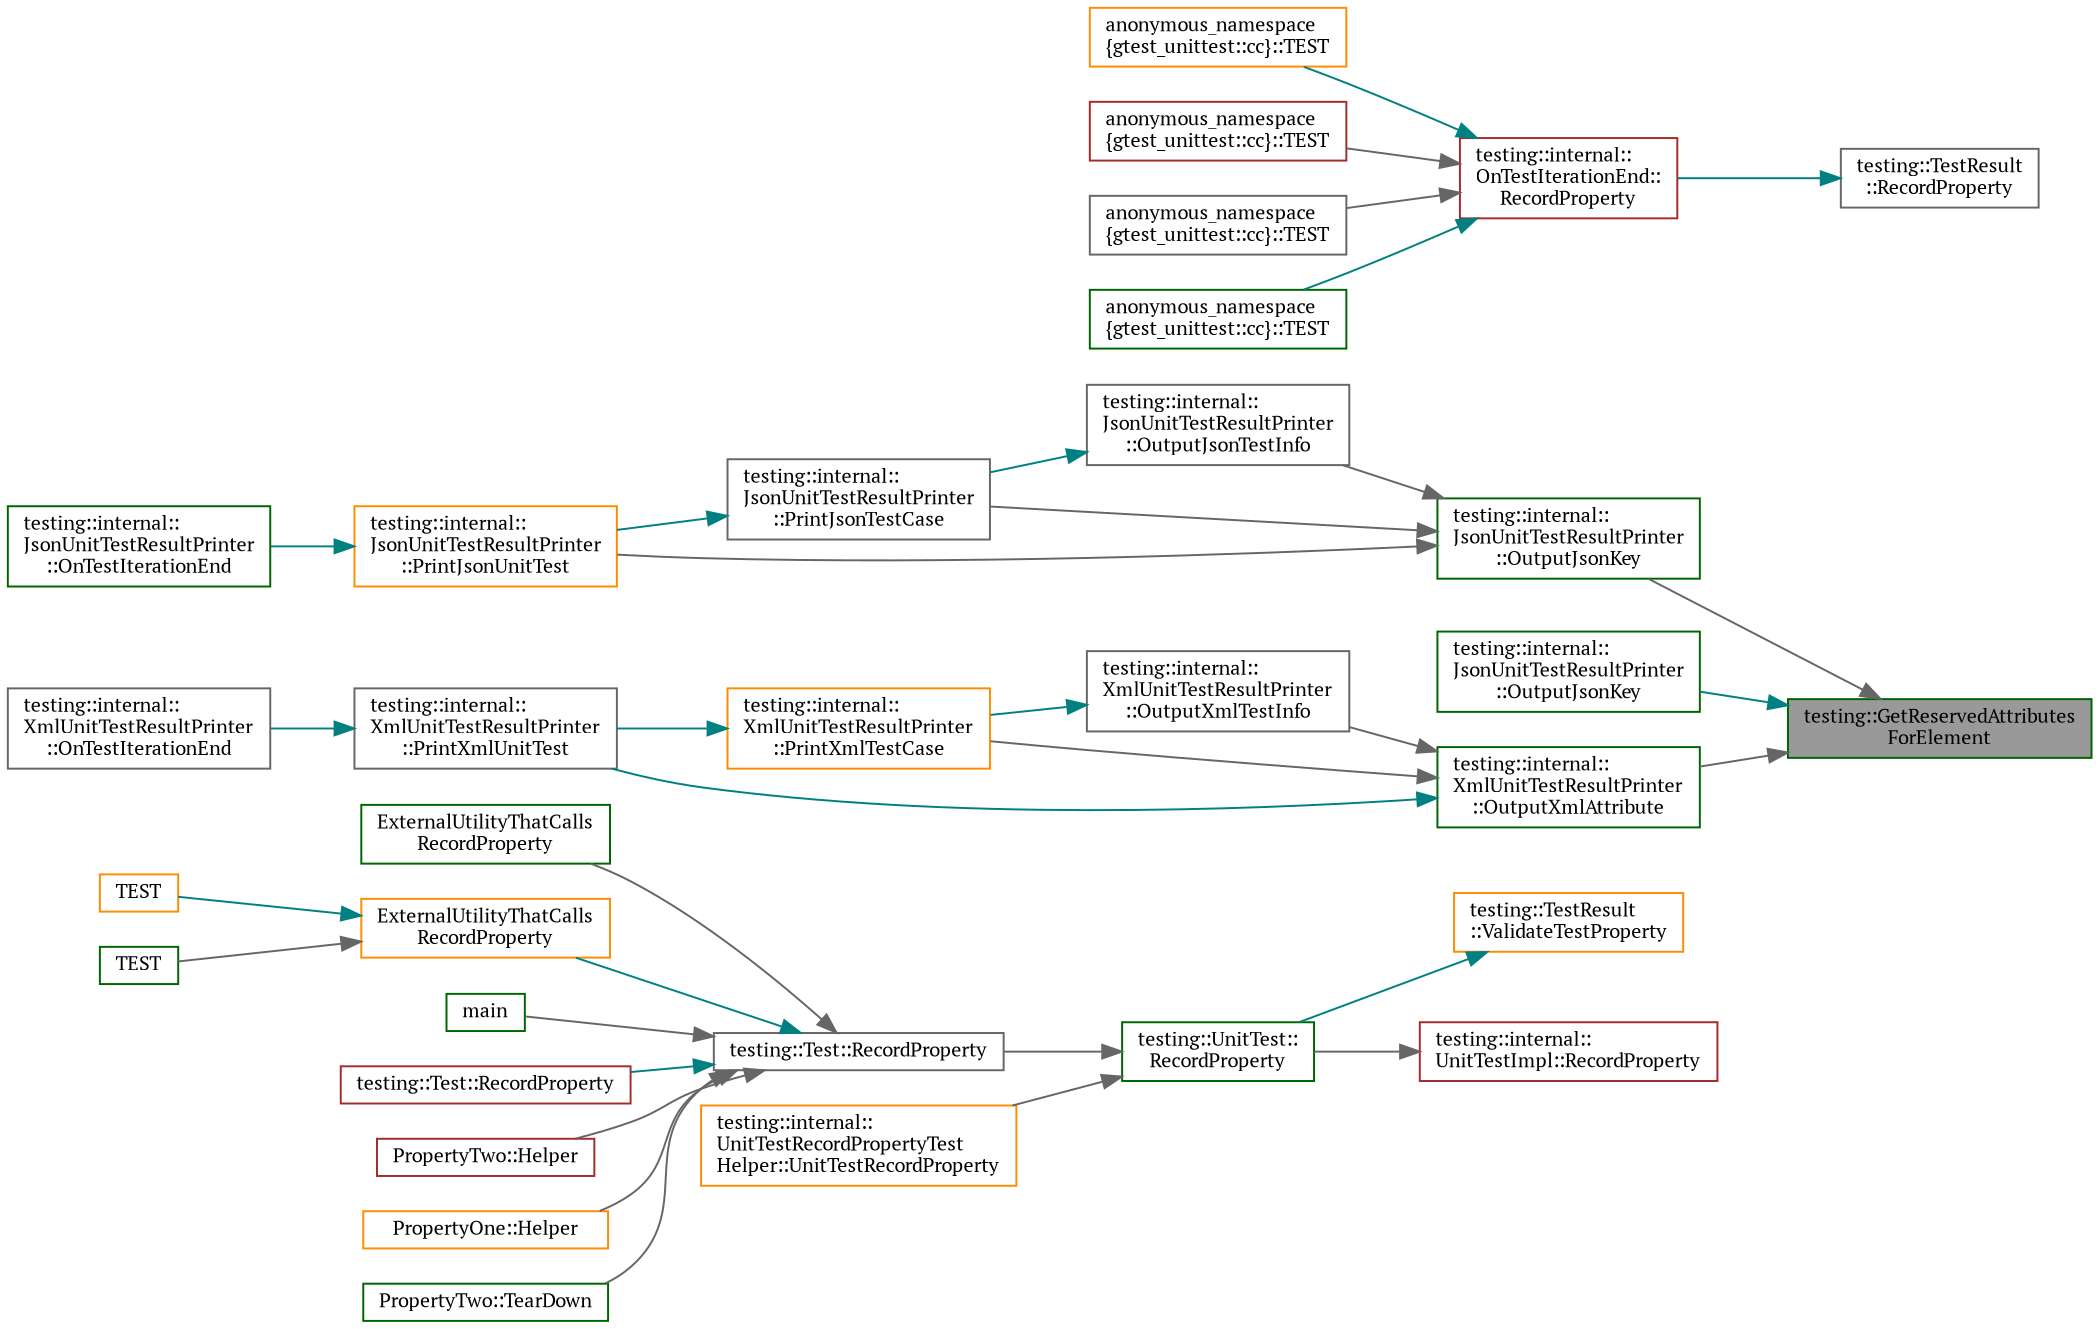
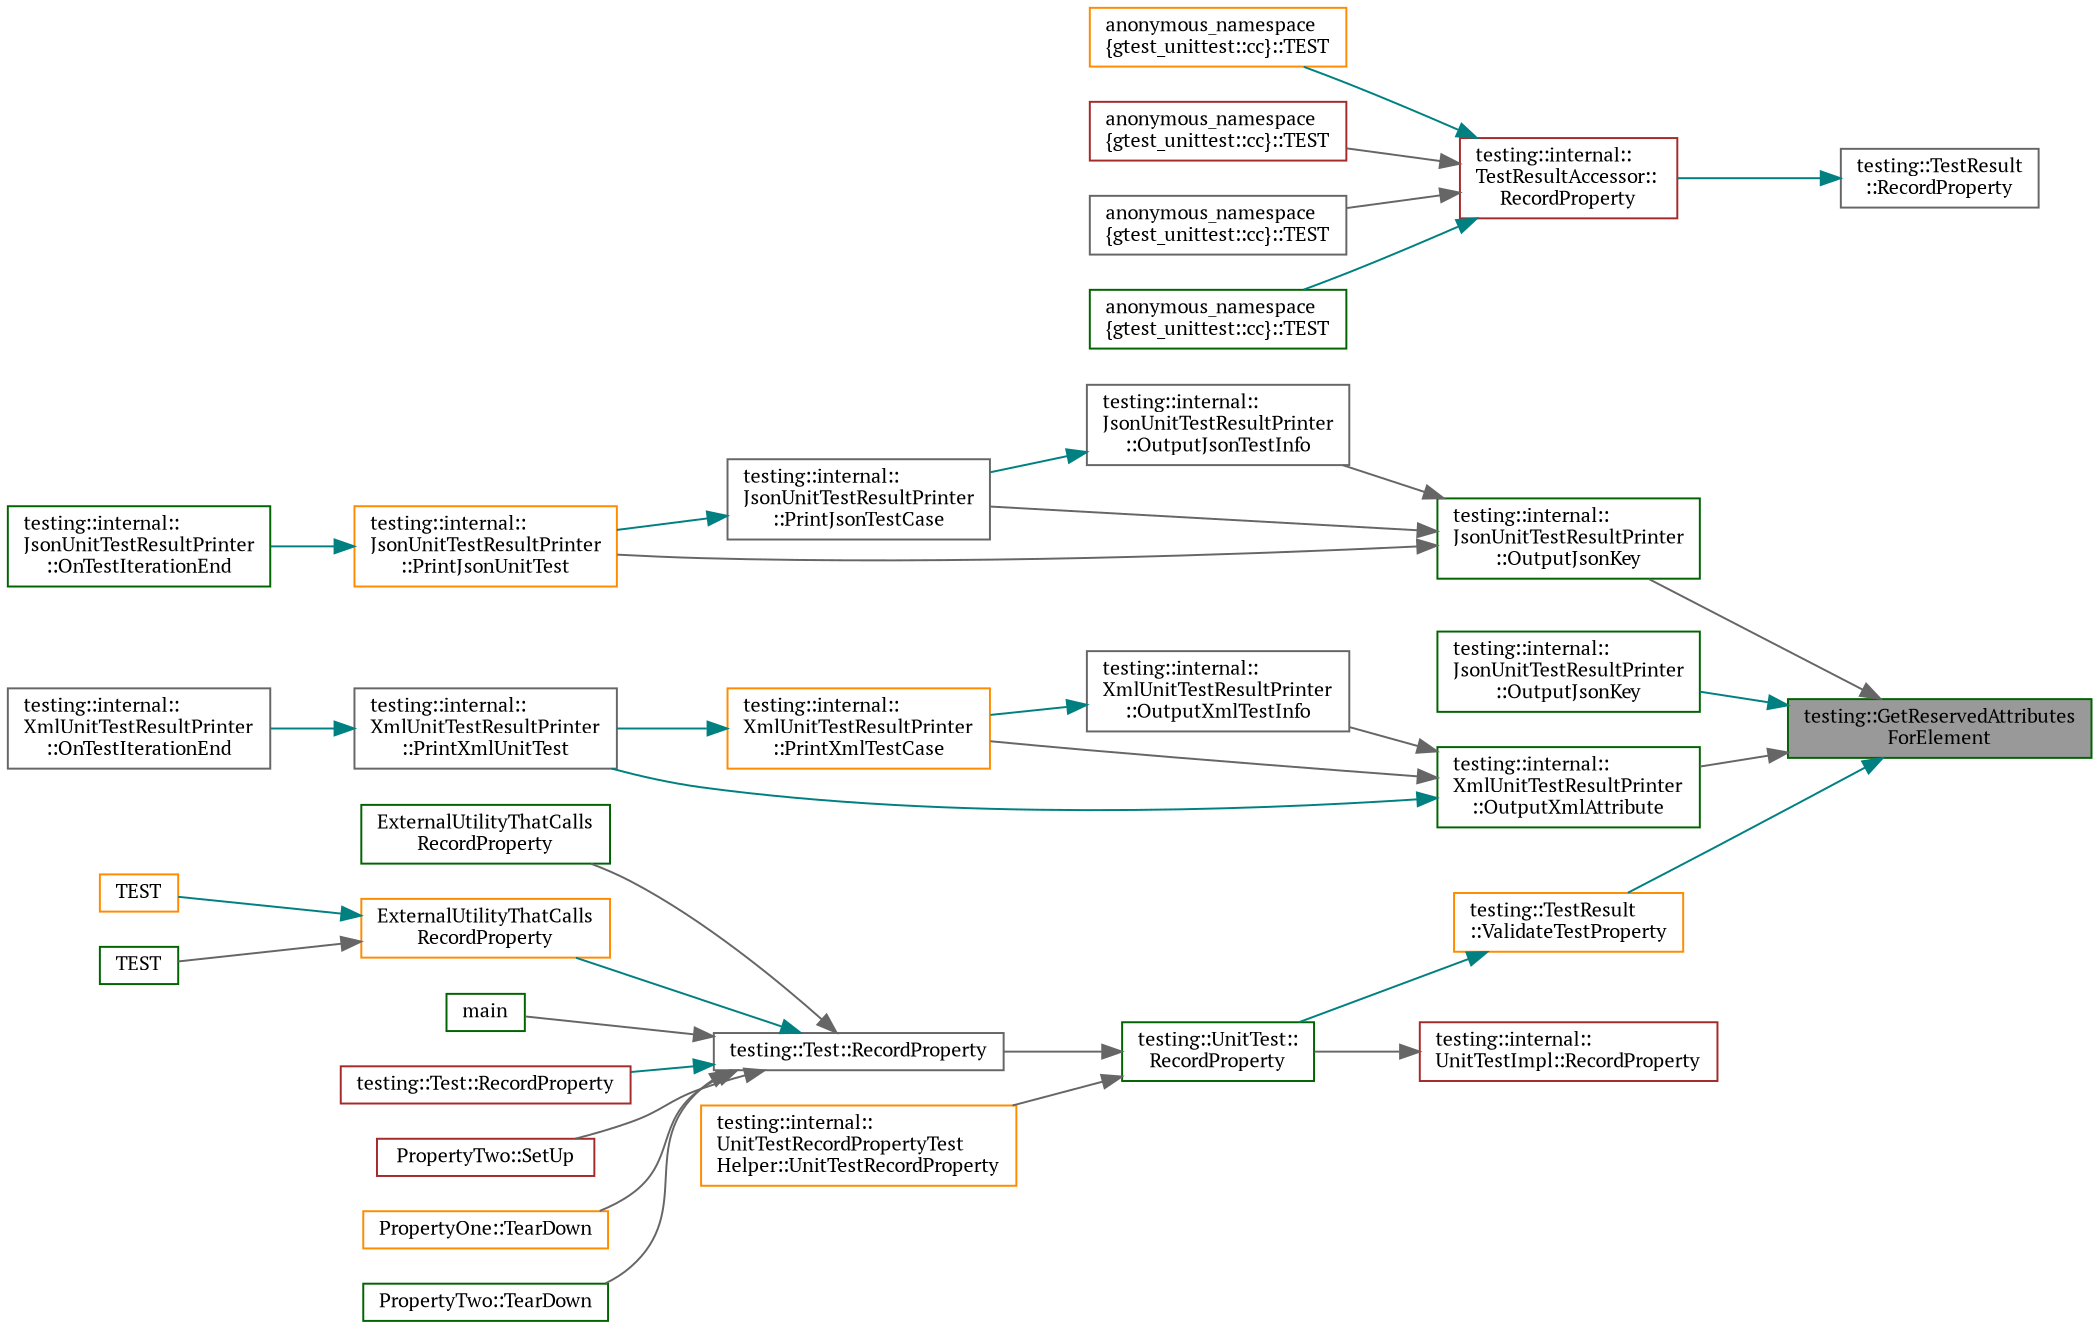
node "testing::internal:: OnTestIterationEnd:: RecordProperty": label "testing::internal:: OnTestIterationEnd:: RecordProperty" -> "testing::internal:: TestResultAccessor:: RecordProperty"
edge "testing::TestResult ::ValidateTestProperty" -> "testing::GetReservedAttributes ForElement": added
node "PropertyTwo::Helper": label "PropertyTwo::Helper" -> "PropertyTwo::SetUp"
node "PropertyOne::Helper": label "PropertyOne::Helper" -> "PropertyOne::TearDown"
